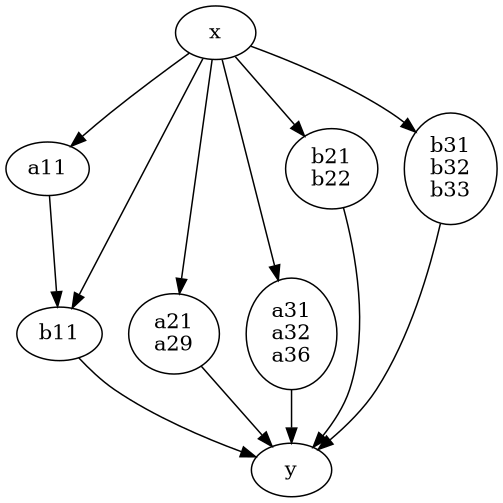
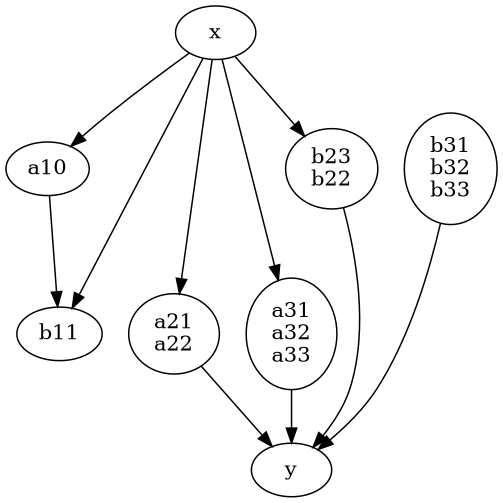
edge "x" -> "b31 b32 b33": removed
node "a11": label "a11" -> "a10"
node "b21 b22": label "b21 b22" -> "b23 b22"
node "a21 a29": label "a21 a29" -> "a21 a22"
node "a31 a32 a36": label "a31 a32 a36" -> "a31 a32 a33"
edge "b11" -> "y": removed
